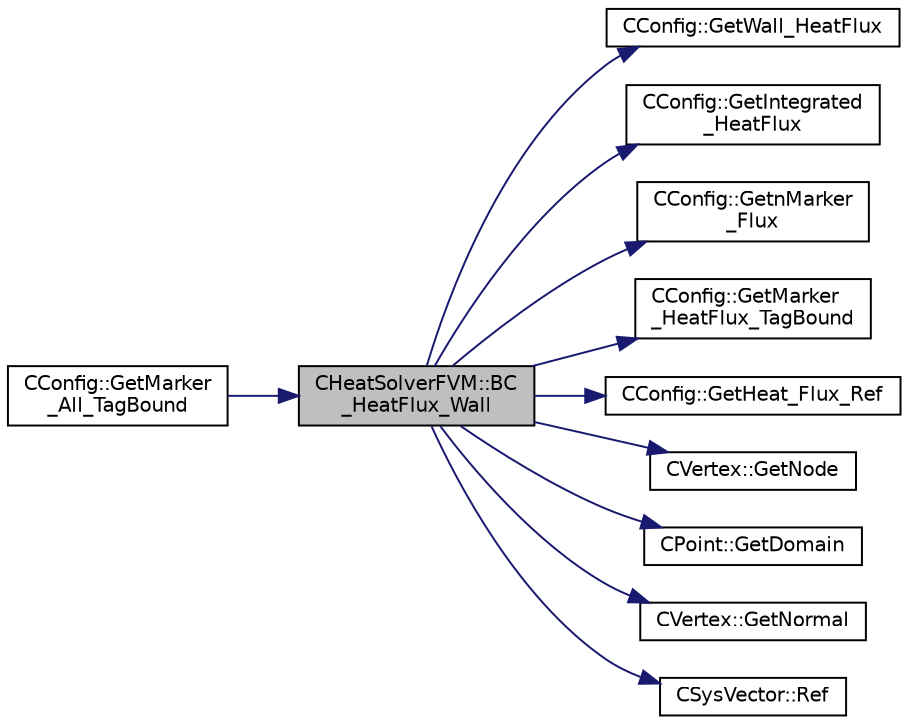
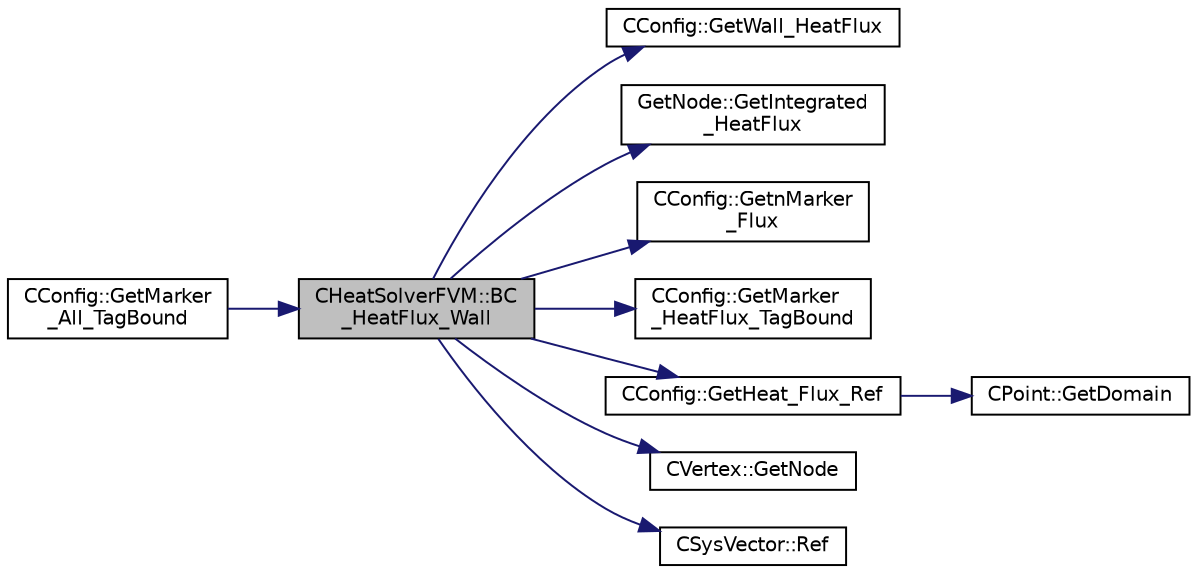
node "CConfig::GetIntegrated _HeatFlux": label "CConfig::GetIntegrated _HeatFlux" -> "GetNode::GetIntegrated _HeatFlux"
edge "CHeatSolverFVM::BC _HeatFlux_Wall" -> "CPoint::GetDomain": now "CConfig::GetHeat_Flux_Ref" -> "CPoint::GetDomain"
node "CVertex::GetNormal": removed
